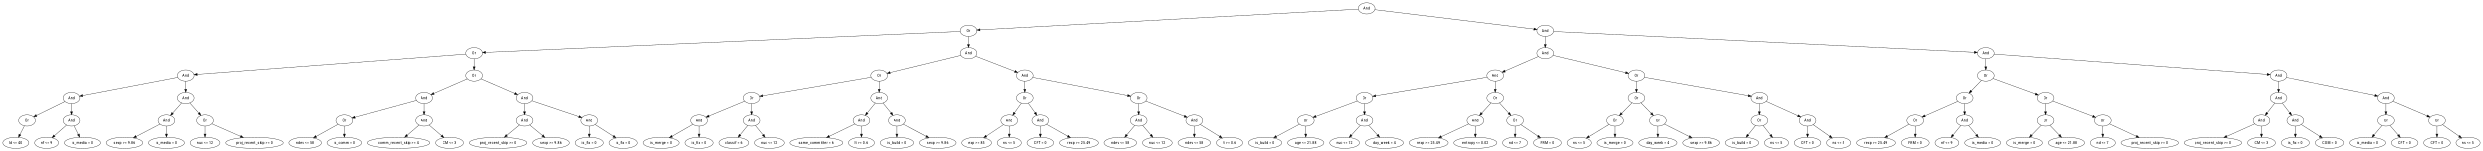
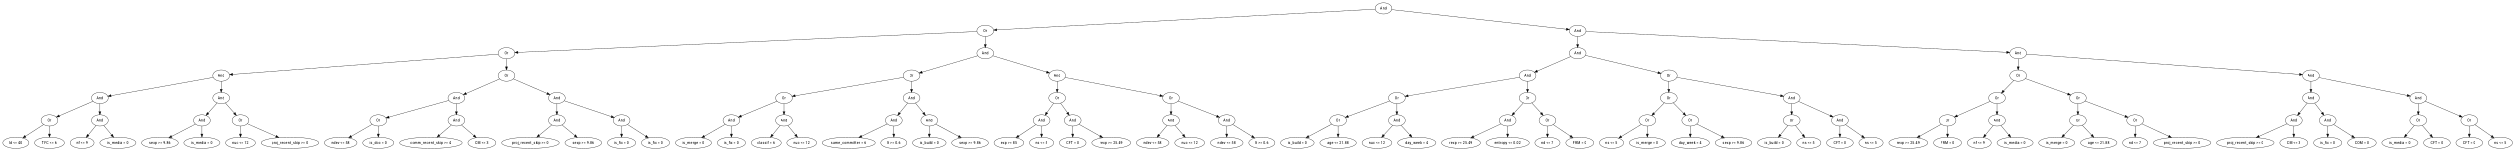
node "TFC <= 6": added
node "is_comm = 0": label "is_comm = 0" -> "is_doc = 0"
